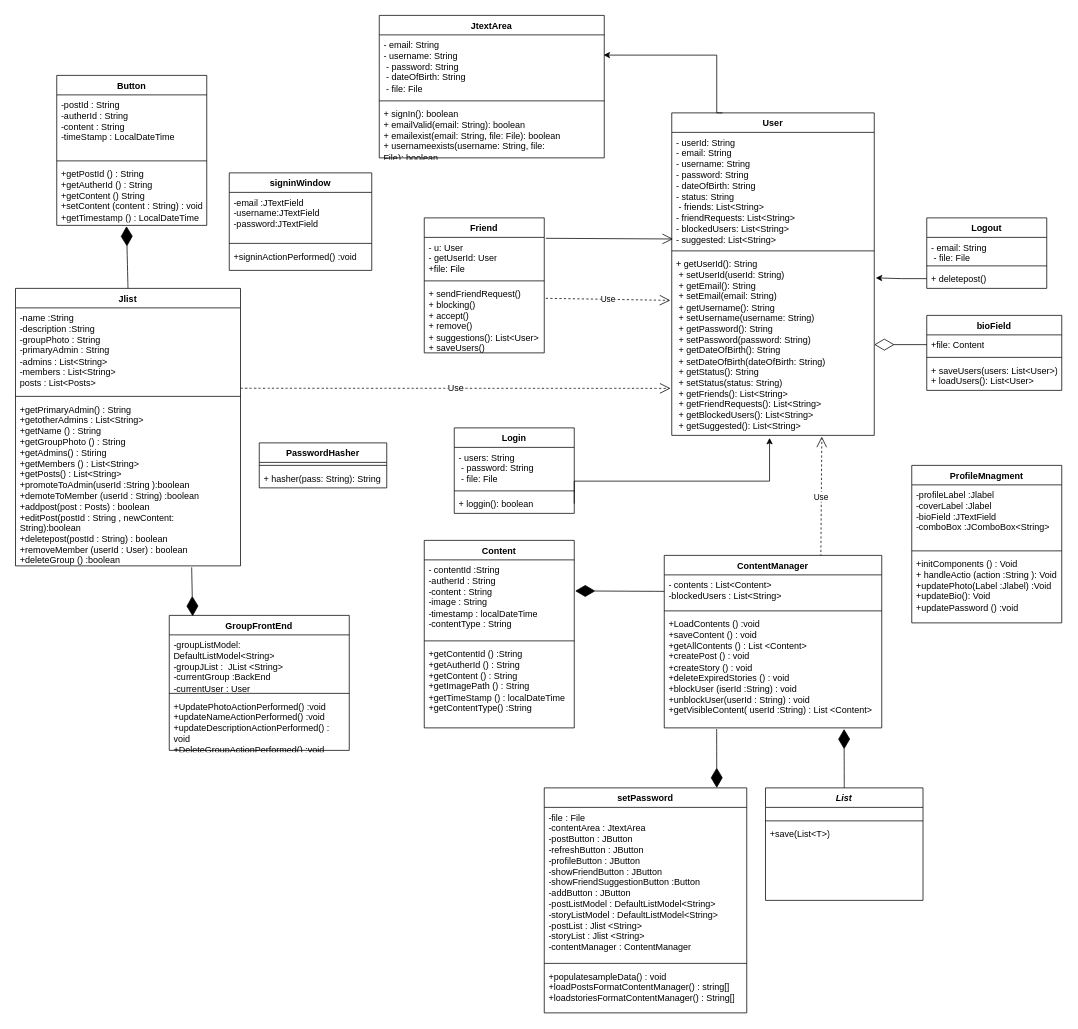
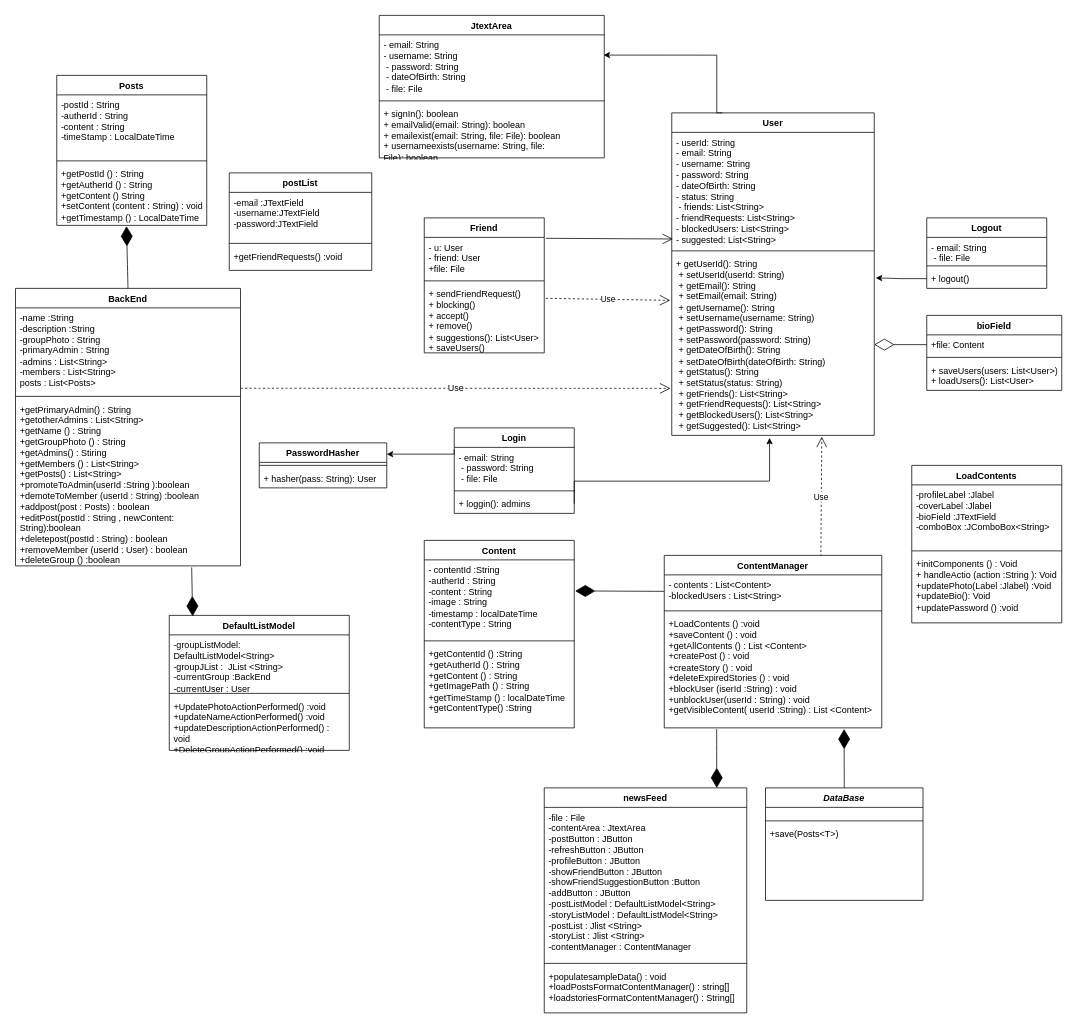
node "Button": label "Button" -> "Posts"
node "signinWindow": label "signinWindow" -> "postList"
node "- u: User - getUserId: User +file: File": label "- u: User - getUserId: User +file: File" -> "- u: User - friend: User +file: File"
node "+signinActionPerformed() :void": label "+signinActionPerformed() :void" -> "+getFriendRequests() :void"
node "+ deletepost()": label "+ deletepost()" -> "+ logout()"
node "Jlist": label "Jlist" -> "BackEnd"
edge "Login" -> "PasswordHasher": added
node "- users: String - password: String - file: File": label "- users: String - password: String - file: File" -> "- email: String - password: String - file: File"
node "ProfileMnagment": label "ProfileMnagment" -> "LoadContents"
node "+ hasher(pass: String): String": label "+ hasher(pass: String): String" -> "+ hasher(pass: String): User"
node "+ loggin(): boolean": label "+ loggin(): boolean" -> "+ loggin(): admins"
node "GroupFrontEnd": label "GroupFrontEnd" -> "DefaultListModel"
node "setPassword": label "setPassword" -> "newsFeed"
node "List": label "List" -> "DataBase"
node "+save(List<T>)": label "+save(List<T>)" -> "+save(Posts<T>)"
